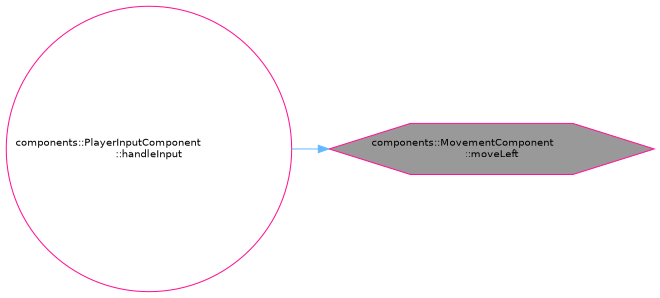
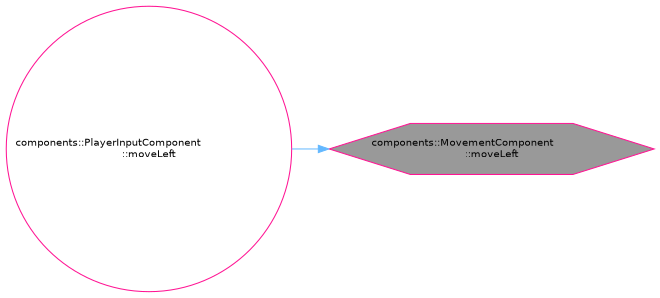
node "components::PlayerInputComponent ::handleInput": label "components::PlayerInputComponent ::handleInput" -> "components::PlayerInputComponent ::moveLeft"
